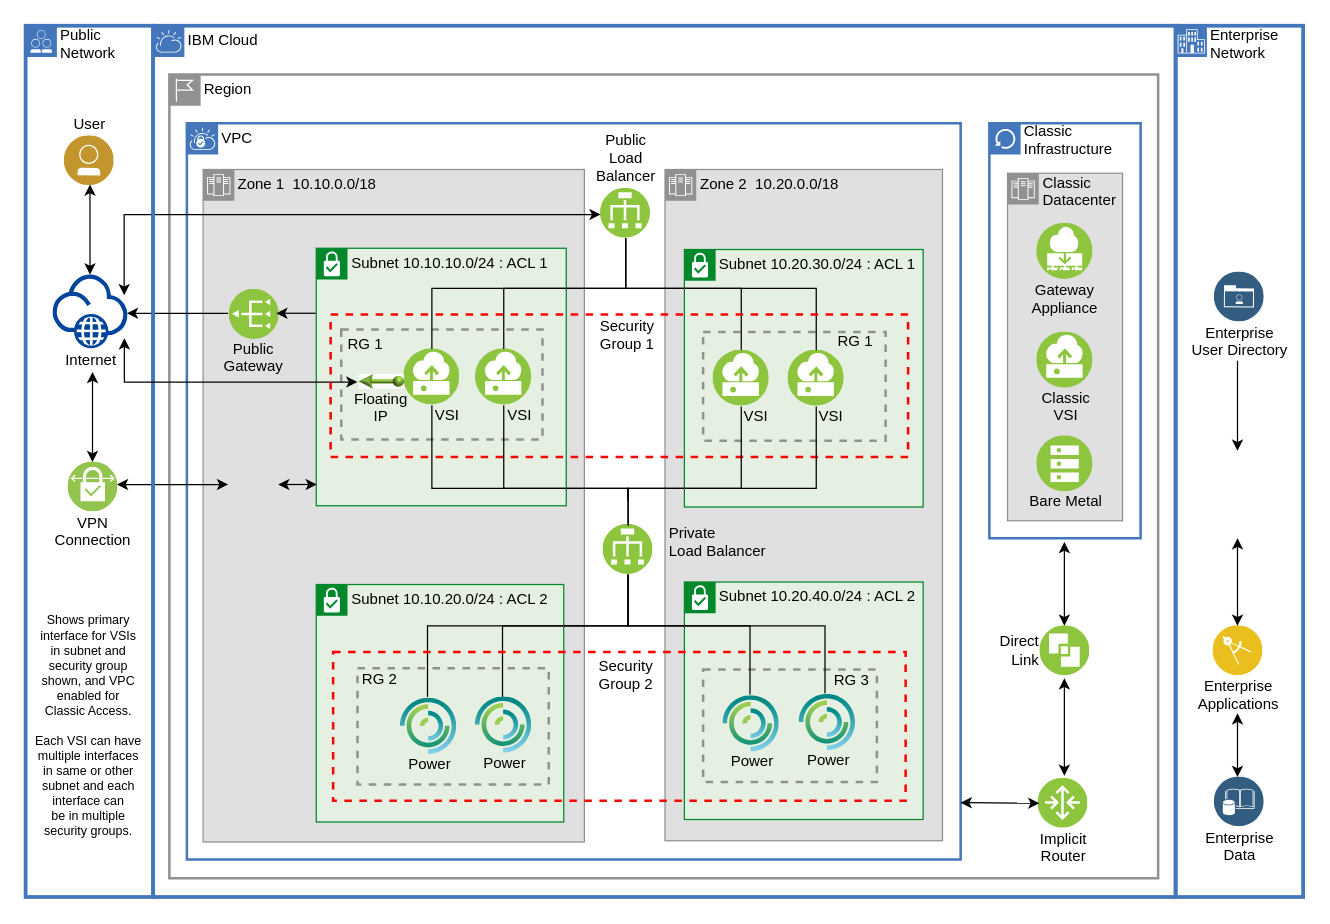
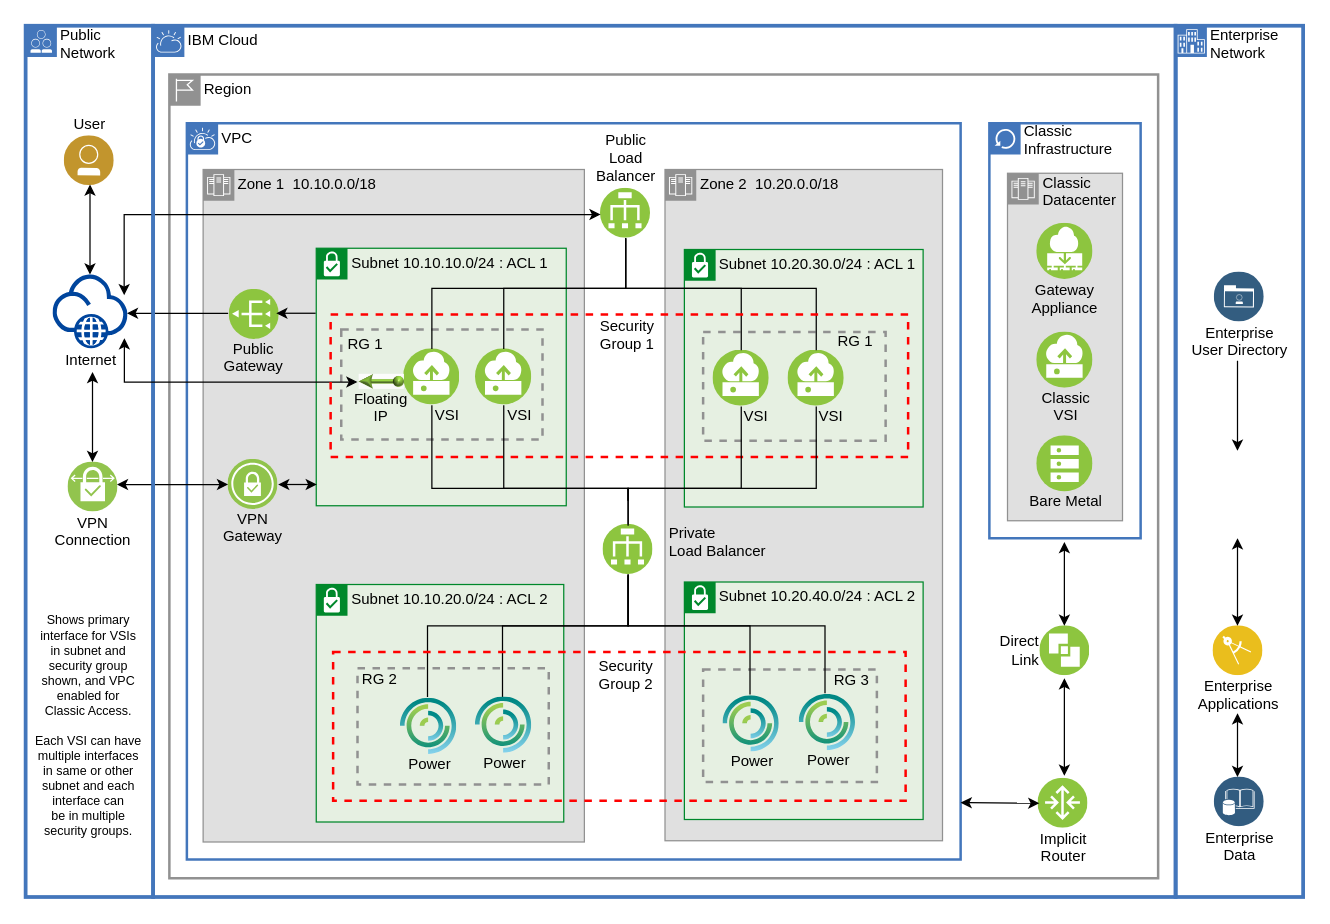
node "VPN Gateway": added
